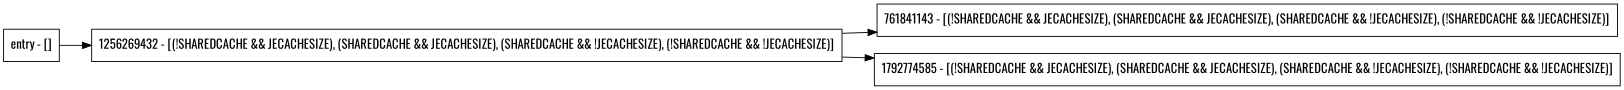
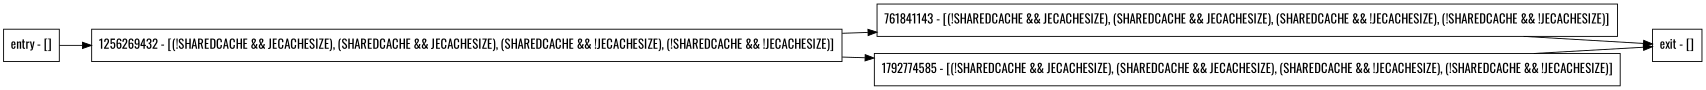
node "exit - []": added
